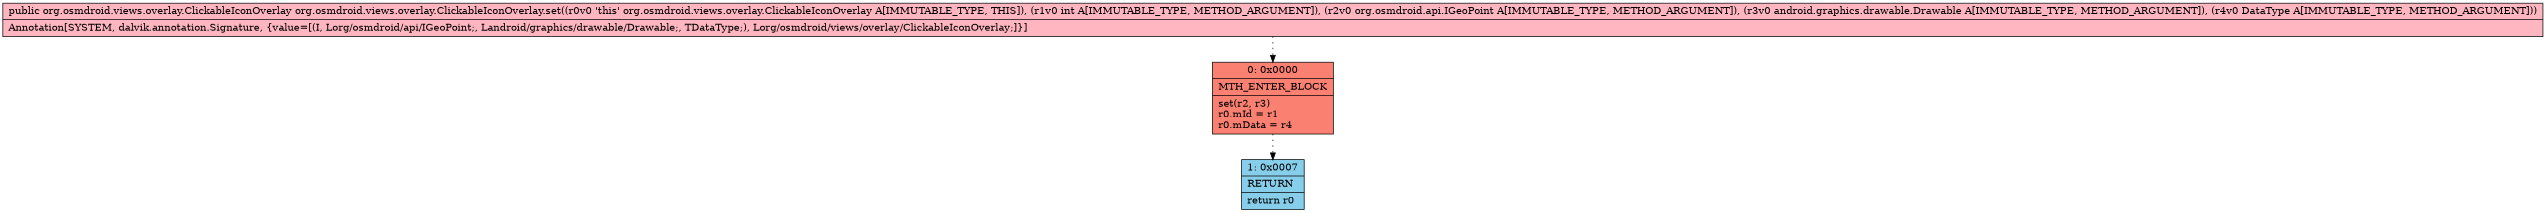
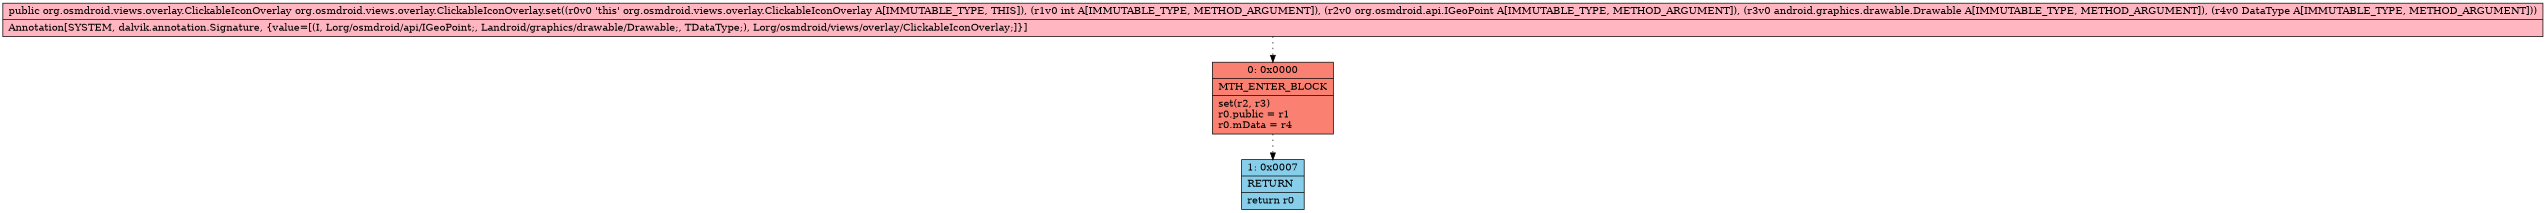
node "0: 0x0000": text "r0.mId = r1" -> "r0.public = r1"
